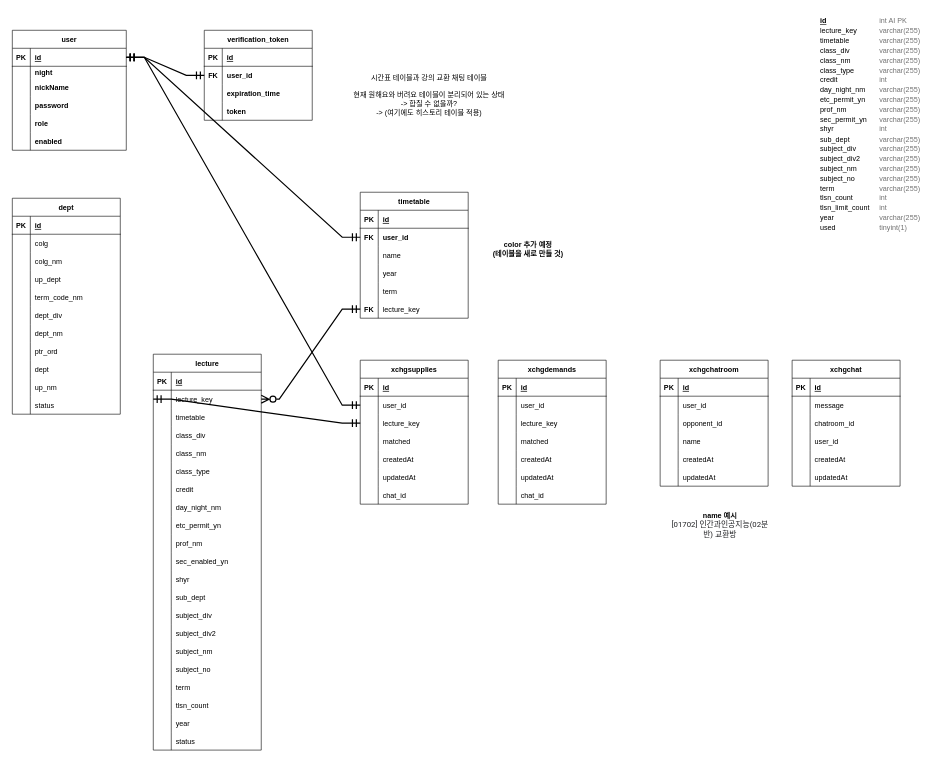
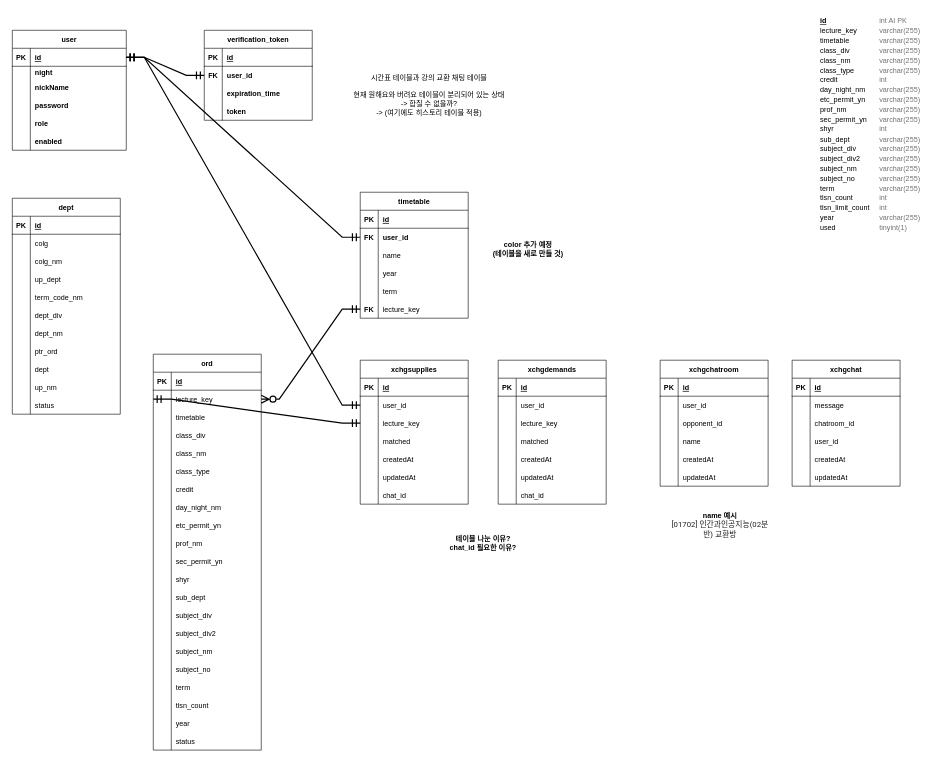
node "lecture": label "lecture" -> "ord"
node "테이블 나눈 이유? chat_id 필요한 이유?": added
node "sec_enabled_yn": label "sec_enabled_yn" -> "sec_permit_yn"
